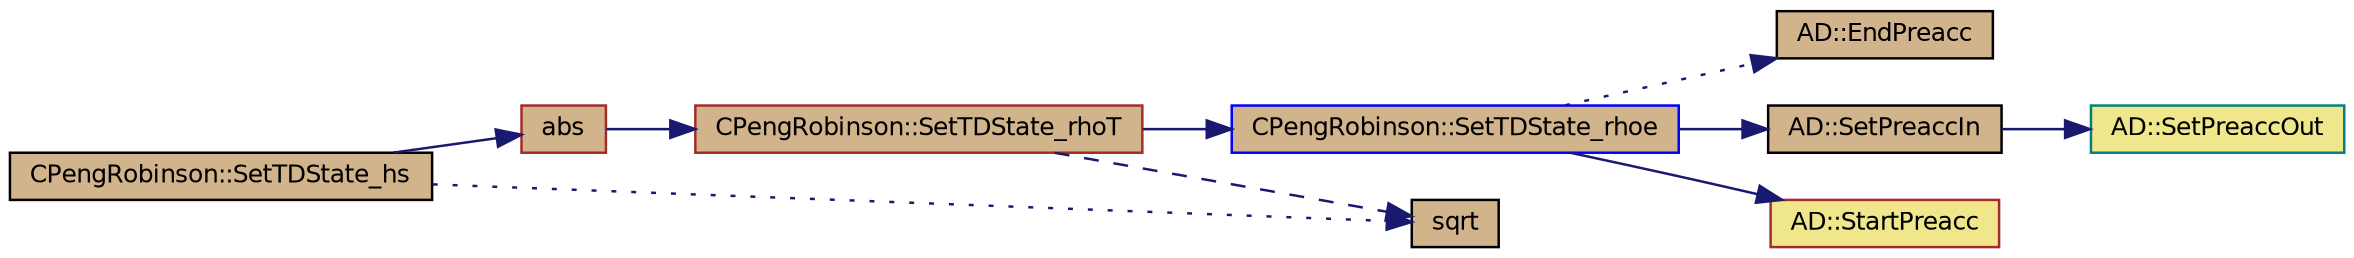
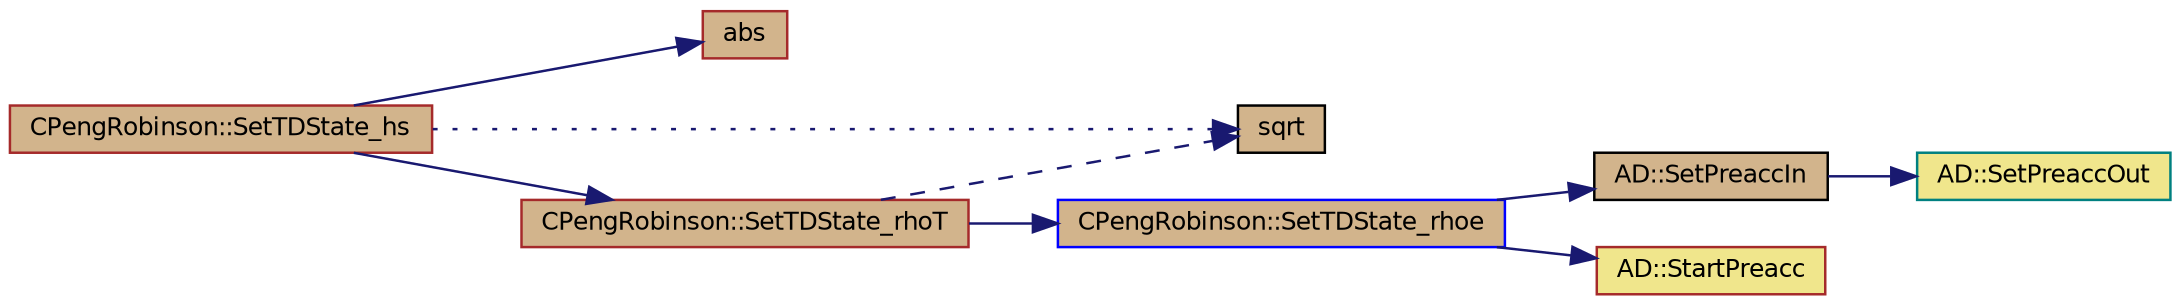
node "AD::EndPreacc": removed
edge "abs" -> "CPengRobinson::SetTDState_rhoT": now "CPengRobinson::SetTDState_hs" -> "CPengRobinson::SetTDState_rhoT"
node "CPengRobinson::SetTDState_hs": color black -> brown
